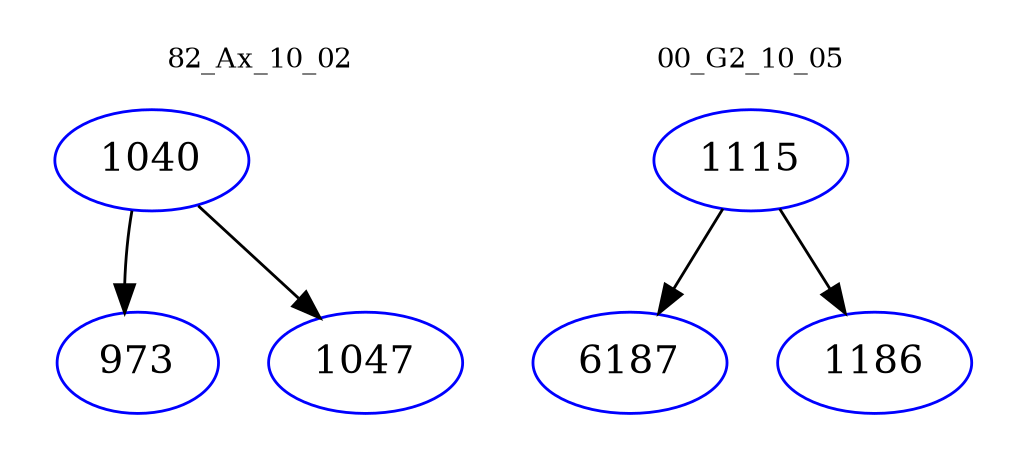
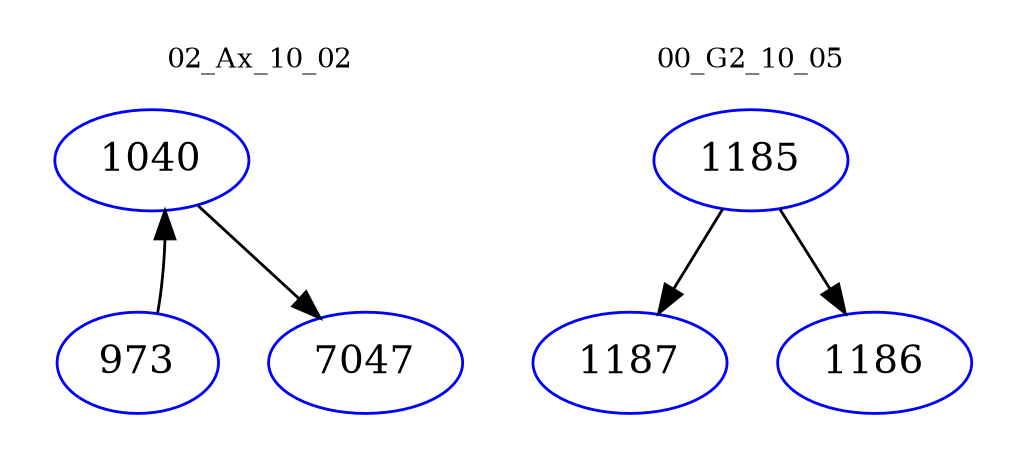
cluster "82_Ax_10_02": label "82_Ax_10_02" -> "02_Ax_10_02"
node "1115": label "1115" -> "1185"
edge "1040" -> "973": reversed
node "1047": label "1047" -> "7047"
node "6187": label "6187" -> "1187"
